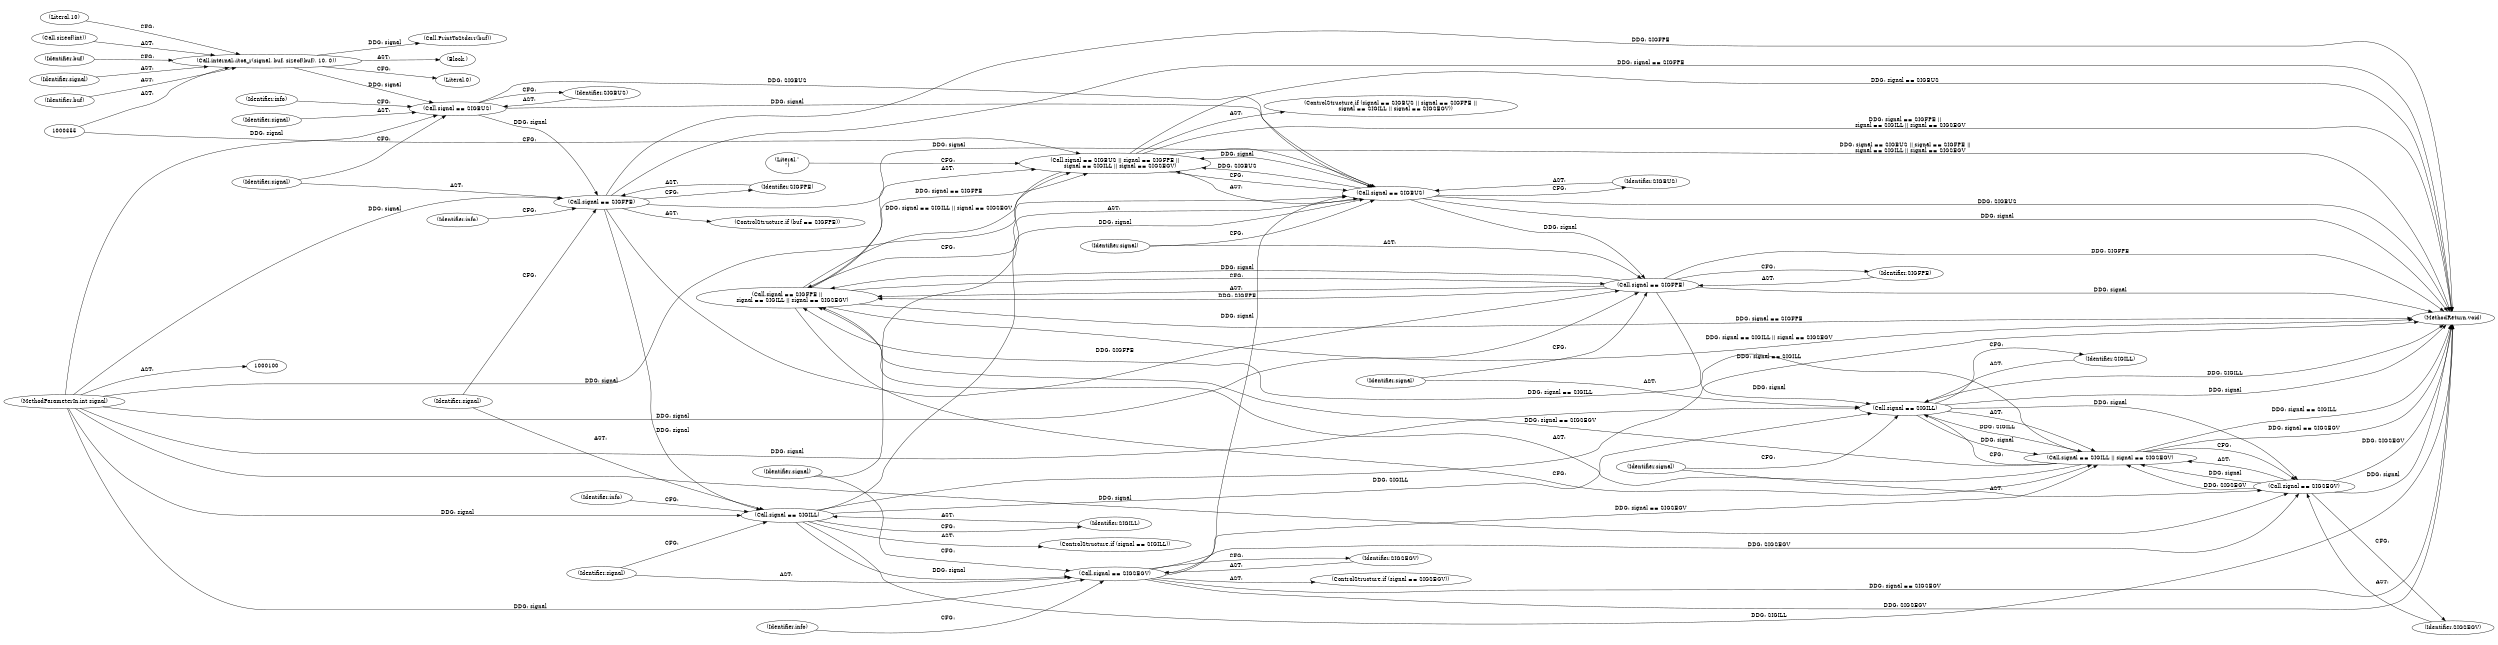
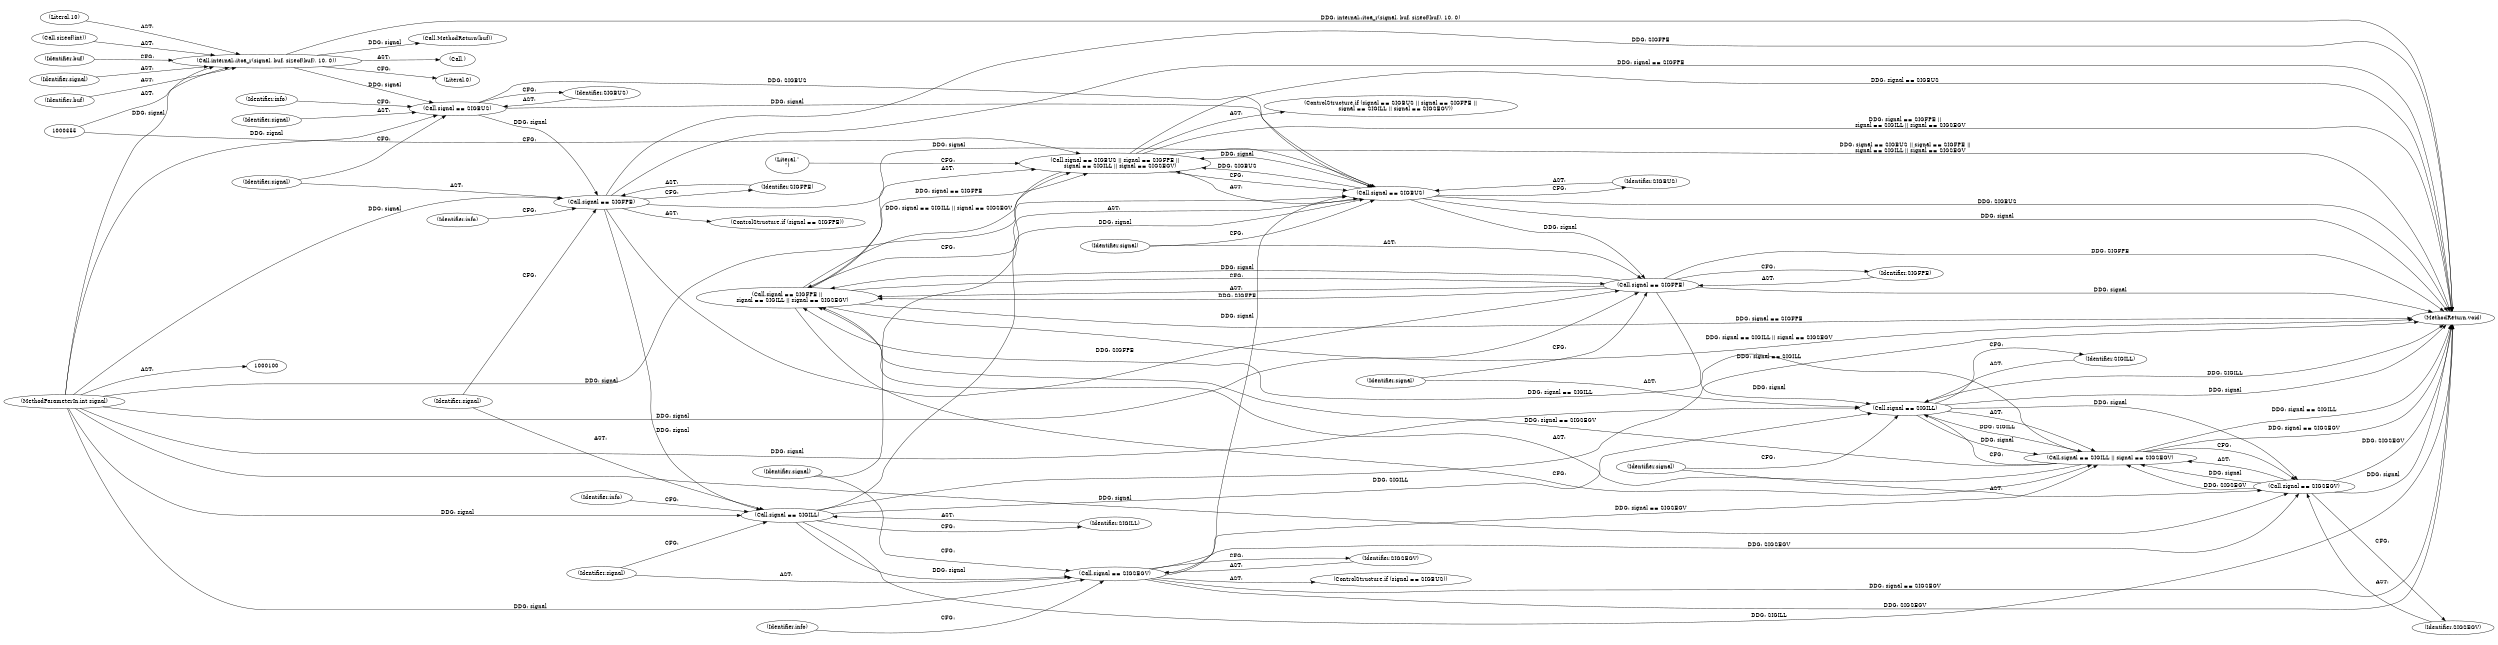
edge "(Call,internal::itoa_r(signal, buf, sizeof(buf), 10, 0))" -> "(MethodReturn,void)": added, label "DDG: internal::itoa_r(signal, buf, sizeof(buf), 10, 0)"
edge "(Literal,10)" -> "(Call,internal::itoa_r(signal, buf, sizeof(buf), 10, 0))": label "CFG: " -> "AST: "
node "(Call,PrintToStderr(buf))": label "(Call,PrintToStderr(buf))" -> "(Call,MethodReturn(buf))"
node "(Block,)": label "(Block,)" -> "(Call,)"
edge "(MethodParameterIn,int signal)" -> "(Call,internal::itoa_r(signal, buf, sizeof(buf), 10, 0))": added, label "DDG: signal"
node "(ControlStructure,if (buf == SIGFPE))": label "(ControlStructure,if (buf == SIGFPE))" -> "(ControlStructure,if (signal == SIGFPE))"
node "(ControlStructure,if (signal == SIGILL))": removed
node "(ControlStructure,if (signal == SIGSEGV))": label "(ControlStructure,if (signal == SIGSEGV))" -> "(ControlStructure,if (signal == SIGBUS))"
